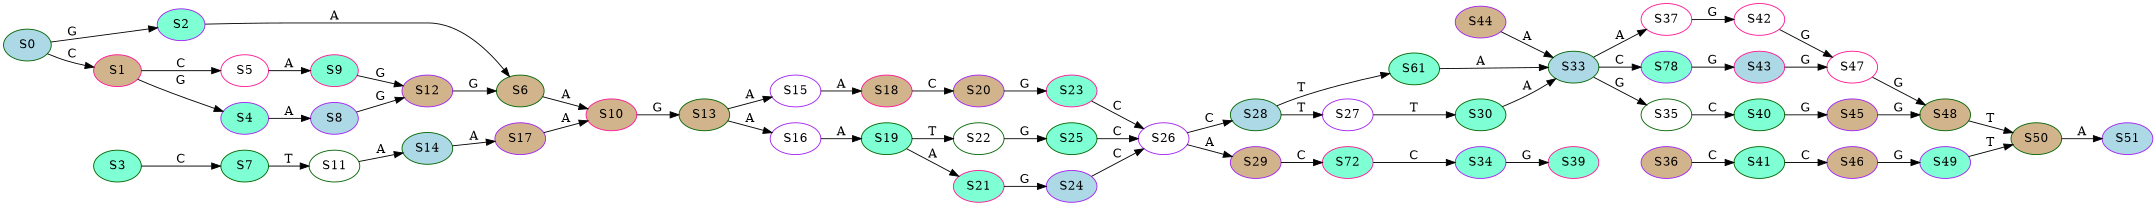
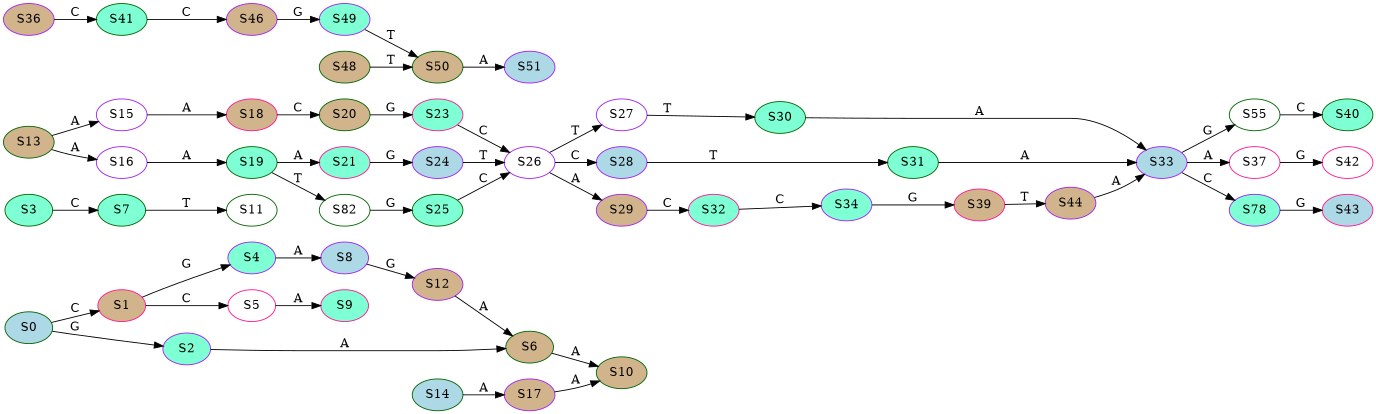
node "S33": color darkgreen -> purple
node "S47": removed
node "S61": label "S61" -> "S31"
edge "S9" -> "S12": removed, label "G"
edge "S12" -> "S6": label "G" -> "A"
node "S20": color purple -> darkgreen
node "S10": color deeppink -> darkgreen
edge "S10" -> "S13": removed, label "G"
node "S28": color darkgreen -> purple
edge "S28" -> "S27": now "S26" -> "S27"
node "S35": label "S35" -> "S55"
node "S45": removed
node "S22": label "S22" -> "S82"
edge "S24" -> "S26": label "C" -> "T"
edge "S11" -> "S14": removed, label "A"
node "S72": label "S72" -> "S32"
node "S39": fillcolor aquamarine -> tan
edge "S39" -> "S44": added, label "T"
